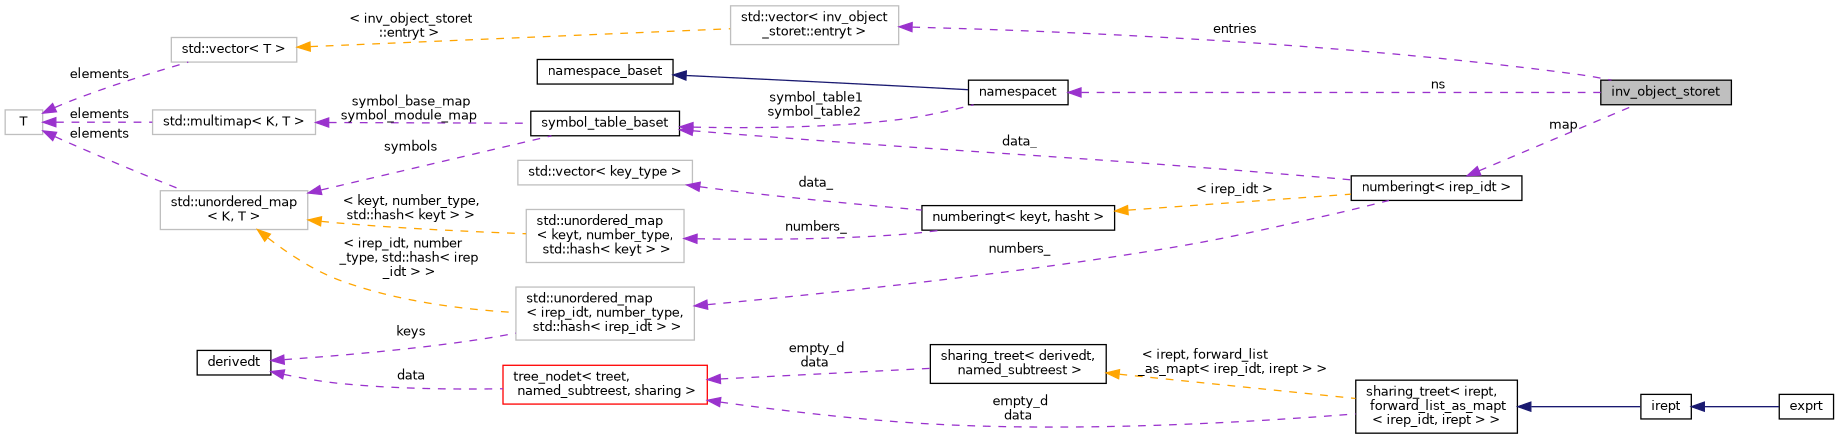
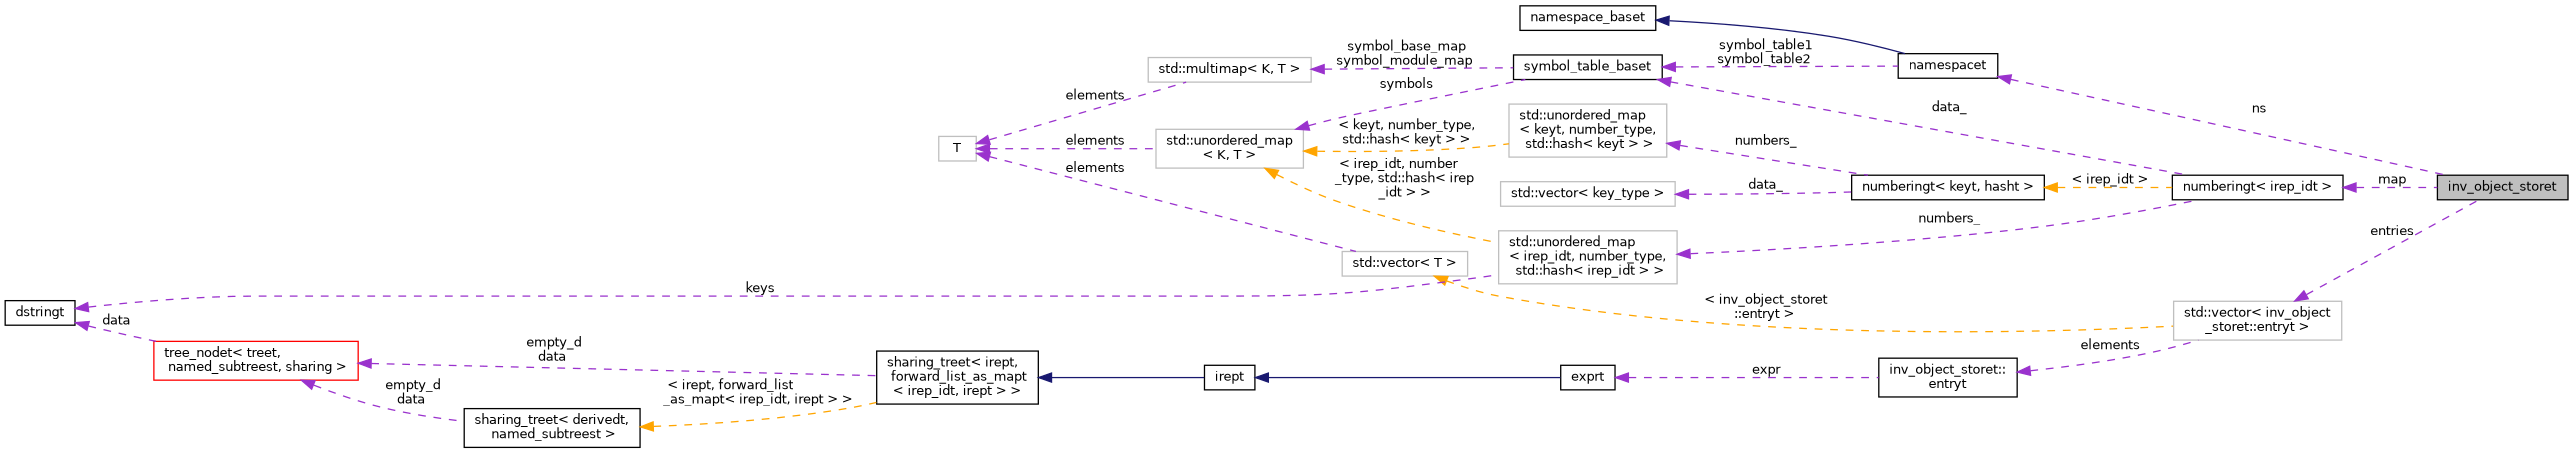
node "derivedt": label "derivedt" -> "dstringt"
node "inv_object_storet:: entryt": added
